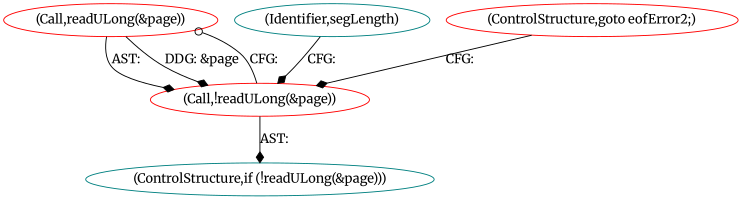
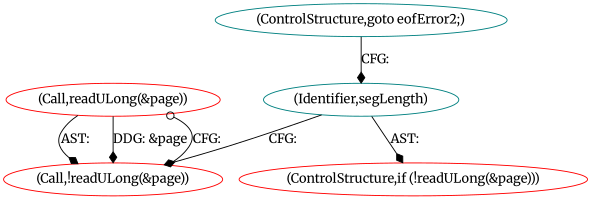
node "(ControlStructure,goto eofError2;)": color red -> teal
edge "(ControlStructure,goto eofError2;)" -> "(Call,!readULong(&page))": now "(ControlStructure,goto eofError2;)" -> "(Identifier,segLength)"
edge "(Call,!readULong(&page))" -> "(ControlStructure,if (!readULong(&page)))": now "(Identifier,segLength)" -> "(ControlStructure,if (!readULong(&page)))"
node "(ControlStructure,if (!readULong(&page)))": color teal -> red
